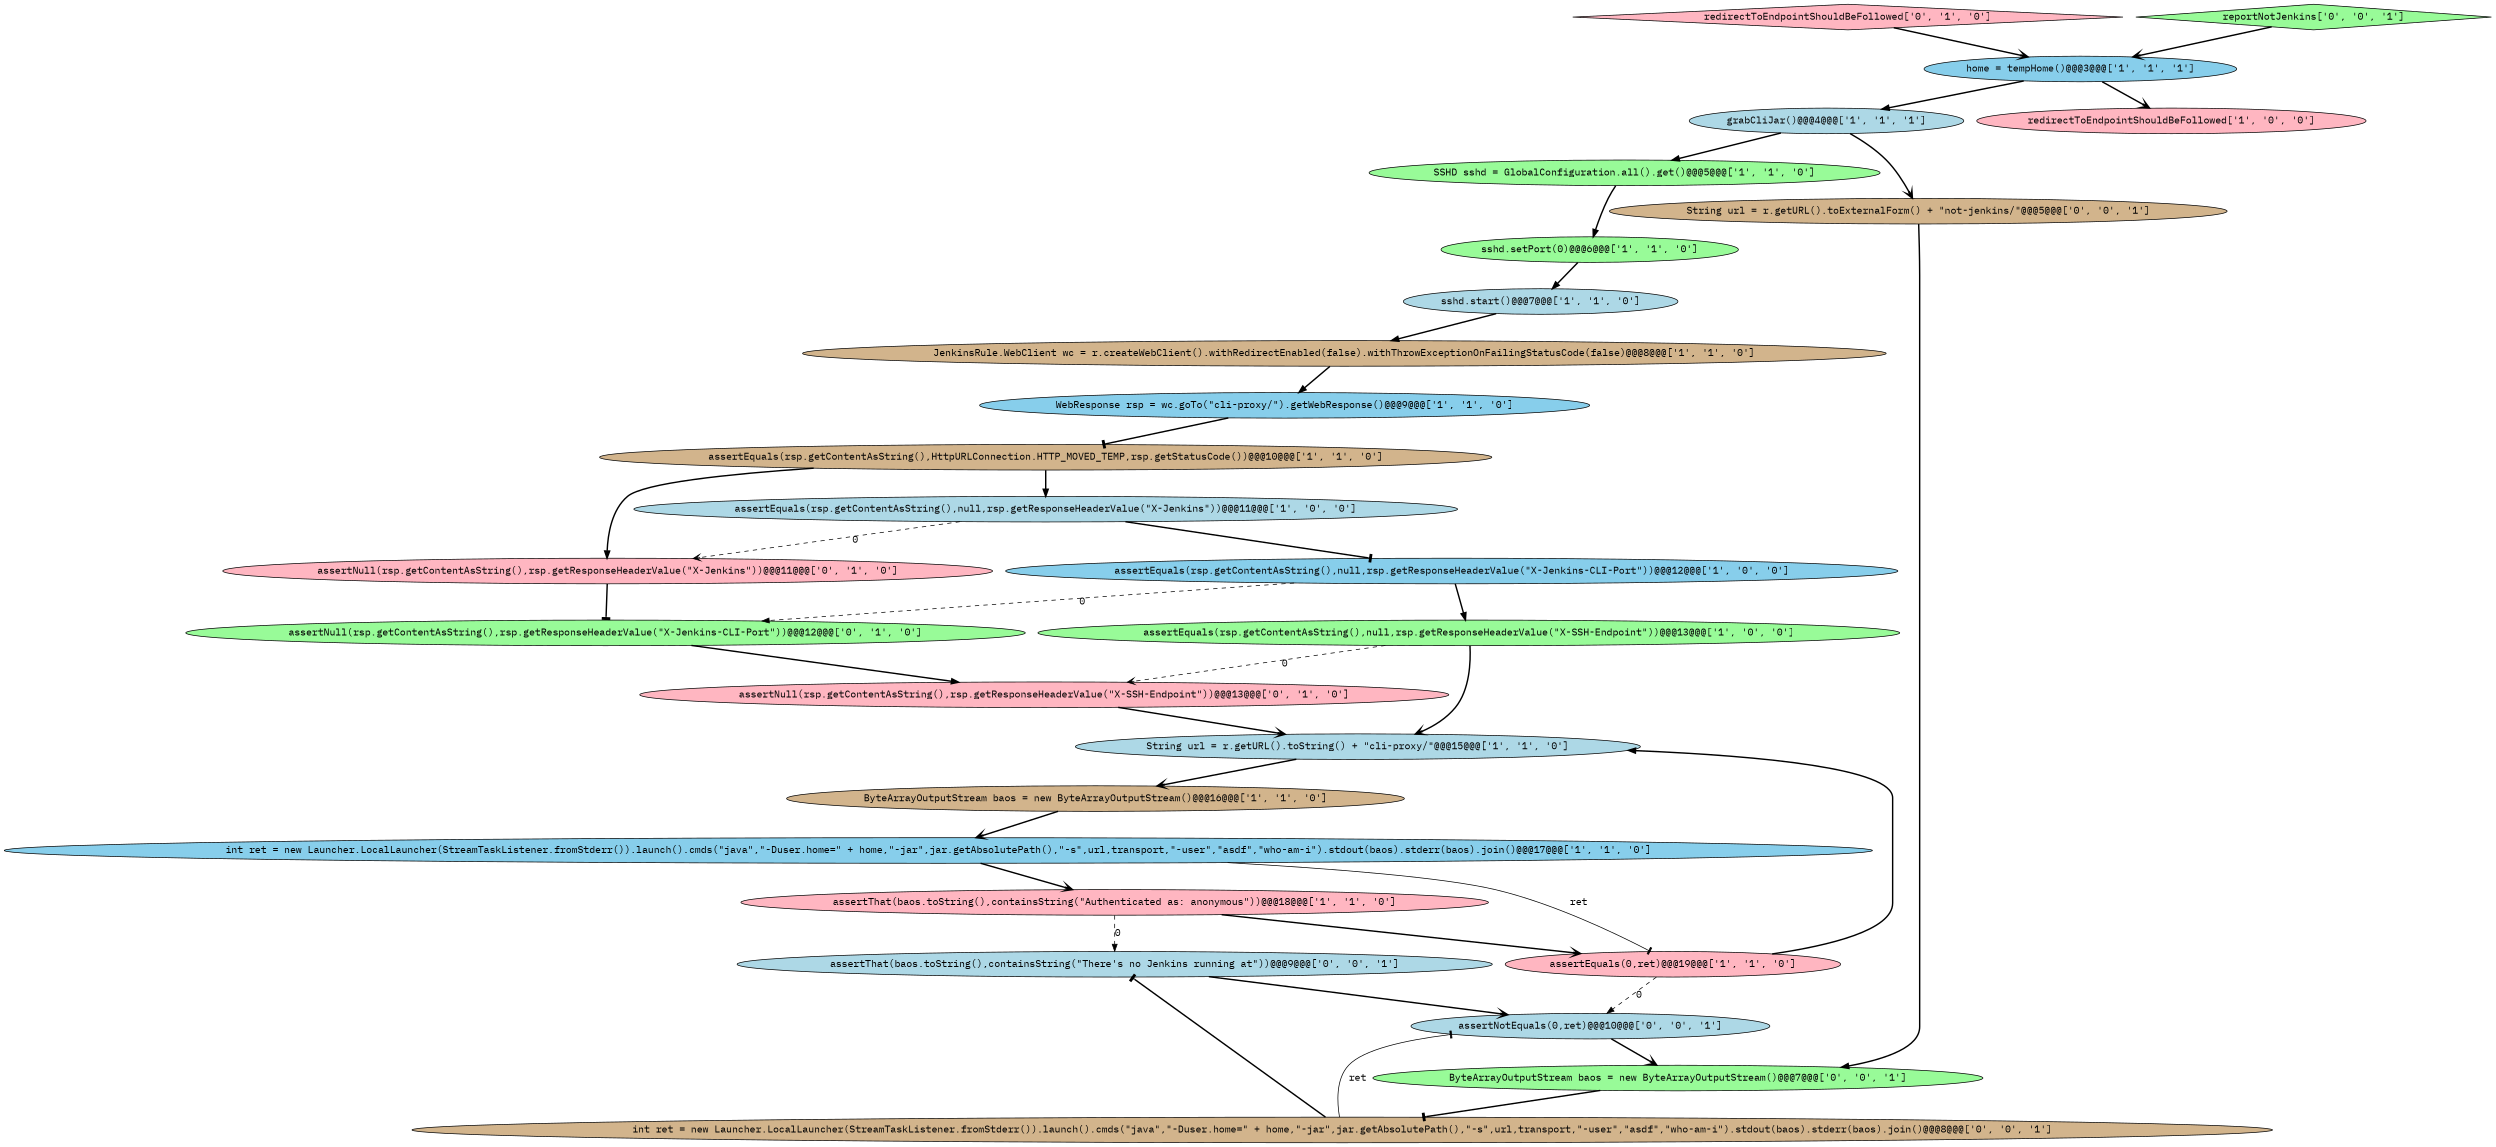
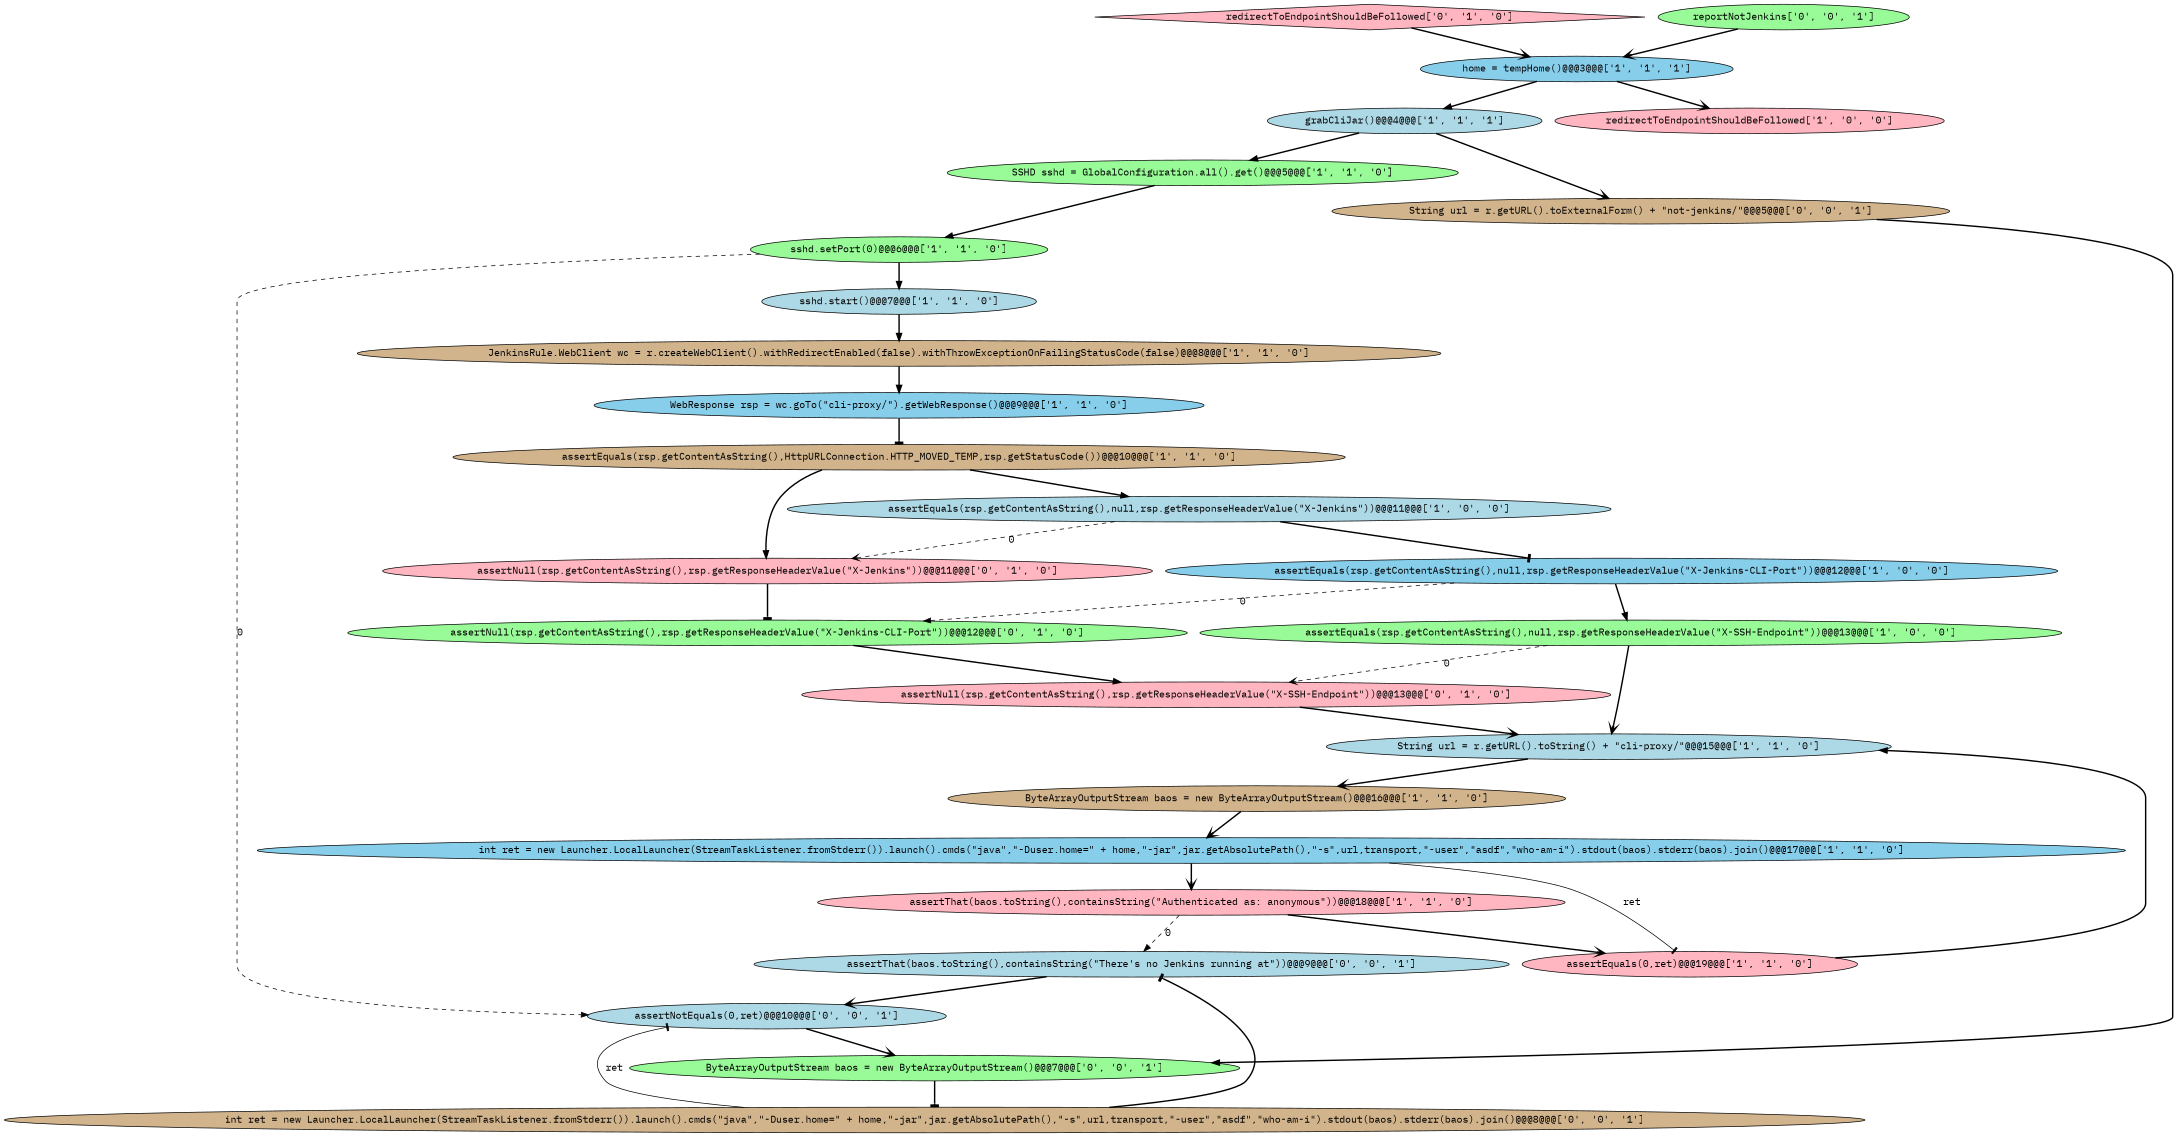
node "reportNotJenkins['0', '0', '1']": shape diamond -> ellipse
edge "assertEquals(0,ret)@@@19@@@['1', '1', '0']" -> "assertNotEquals(0,ret)@@@10@@@['0', '0', '1']": now "sshd.setPort(0)@@@6@@@['1', '1', '0']" -> "assertNotEquals(0,ret)@@@10@@@['0', '0', '1']"
